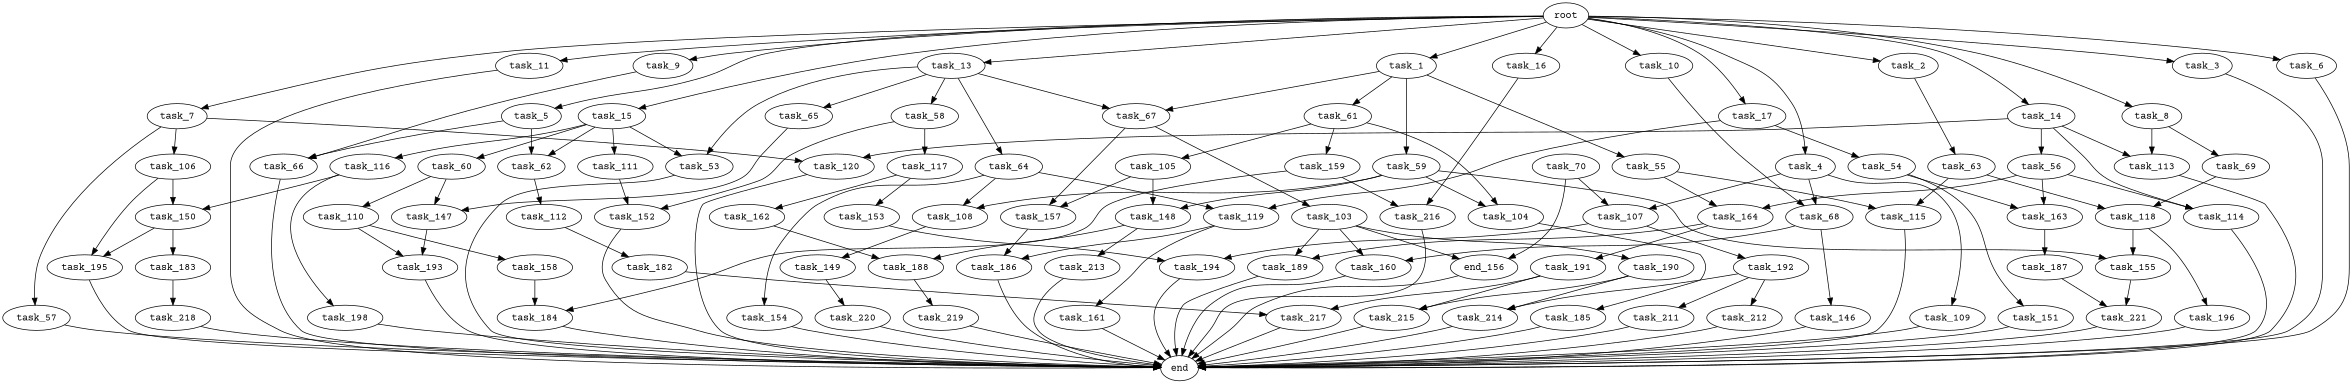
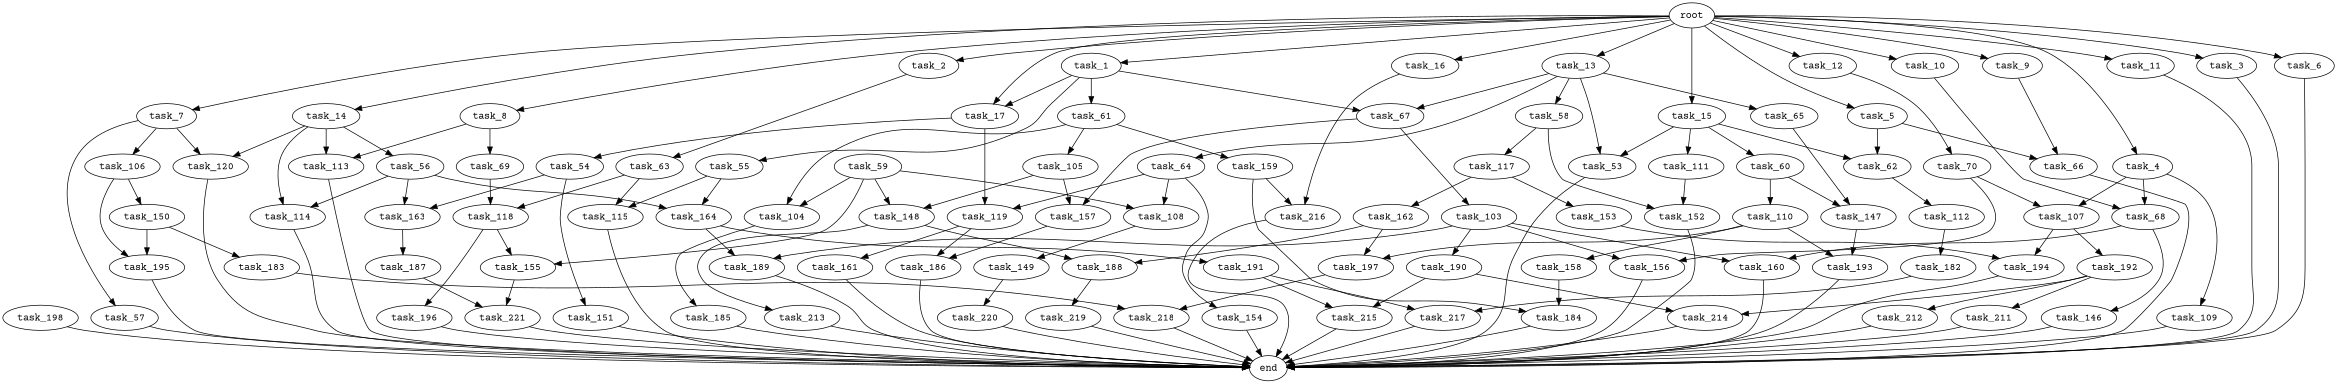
node "task_12": added
edge "task_1" -> "task_59": now "task_1" -> "task_17"
node "task_116": removed
node "task_197": added
node "end_156": label "end_156" -> "task_156"
